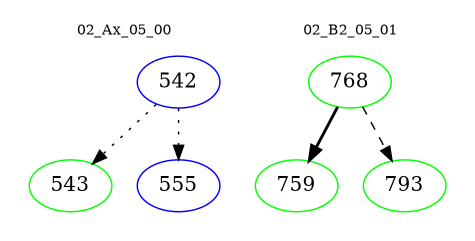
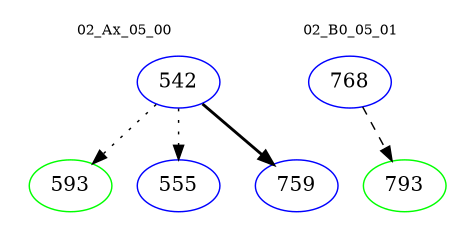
cluster "02_B2_05_01": label "02_B2_05_01" -> "02_B0_05_01"
node "768": color green -> blue
edge "768" -> "759": now "542" -> "759"
node "543": label "543" -> "593"
node "759": color green -> blue
